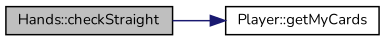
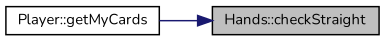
edge "Hands::checkStraight" -> "Player::getMyCards": reversed
